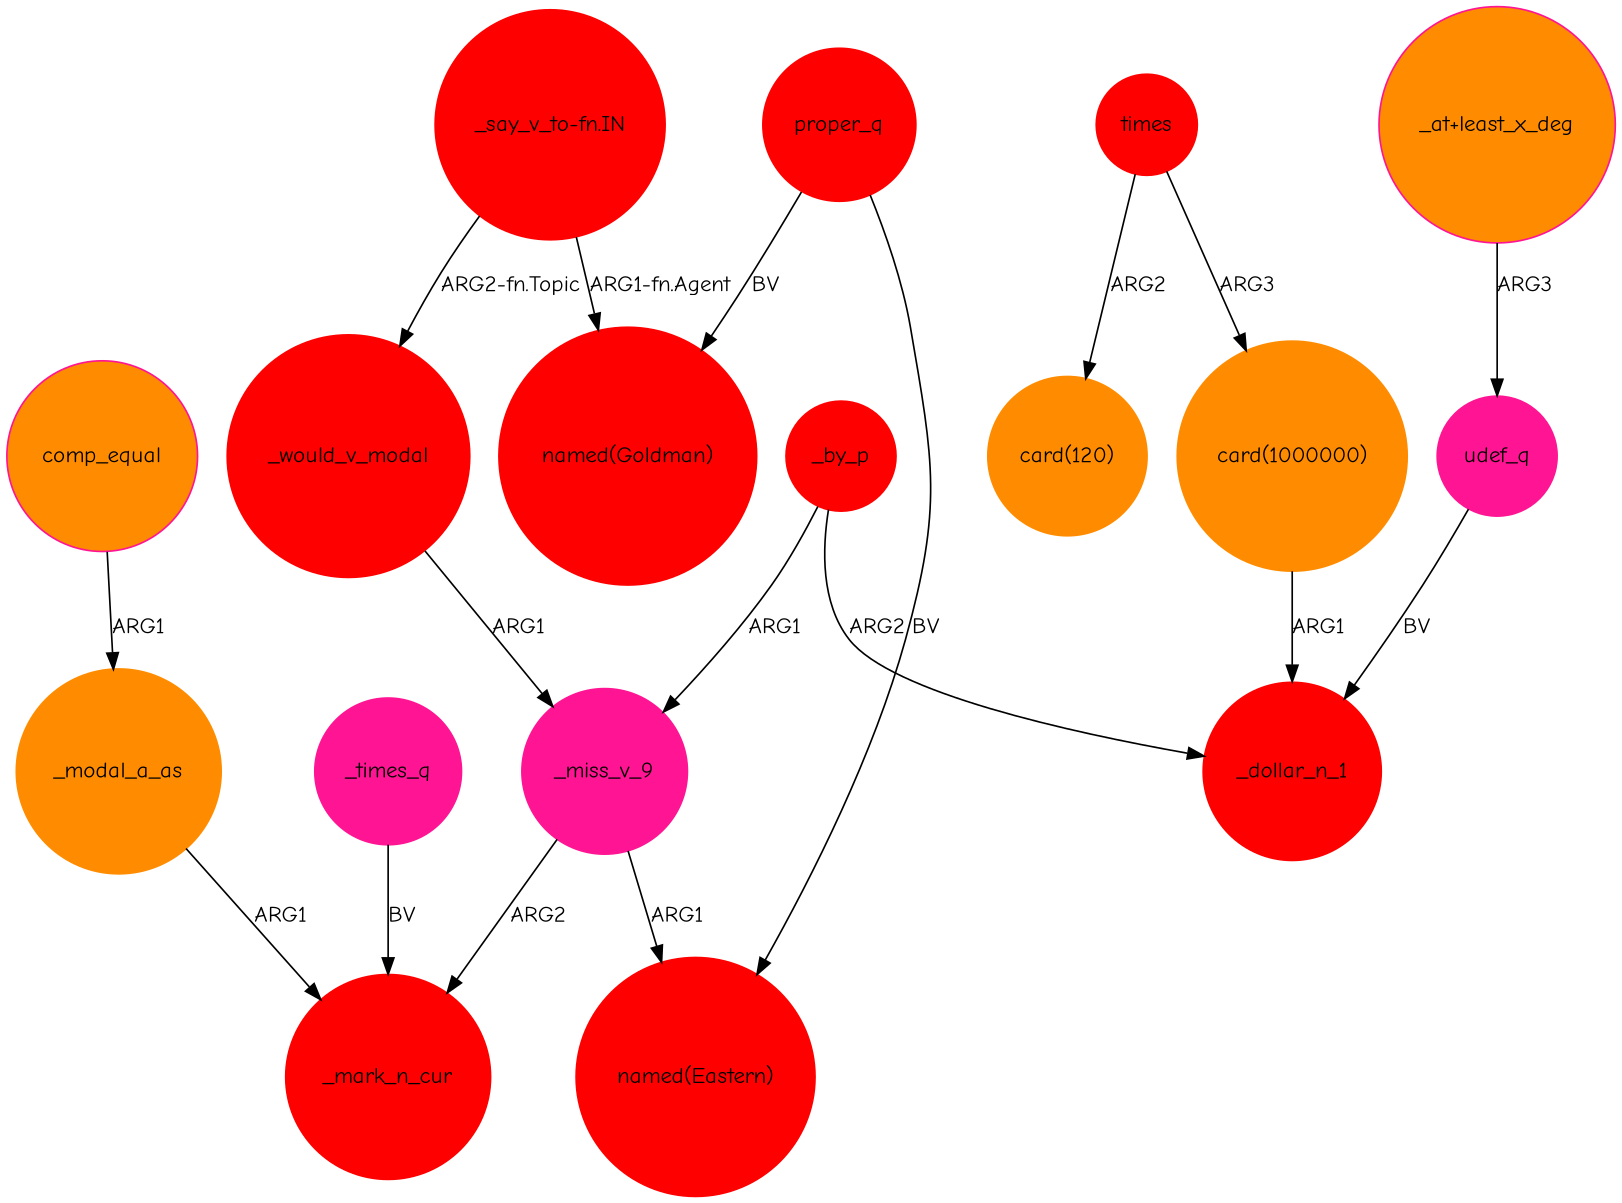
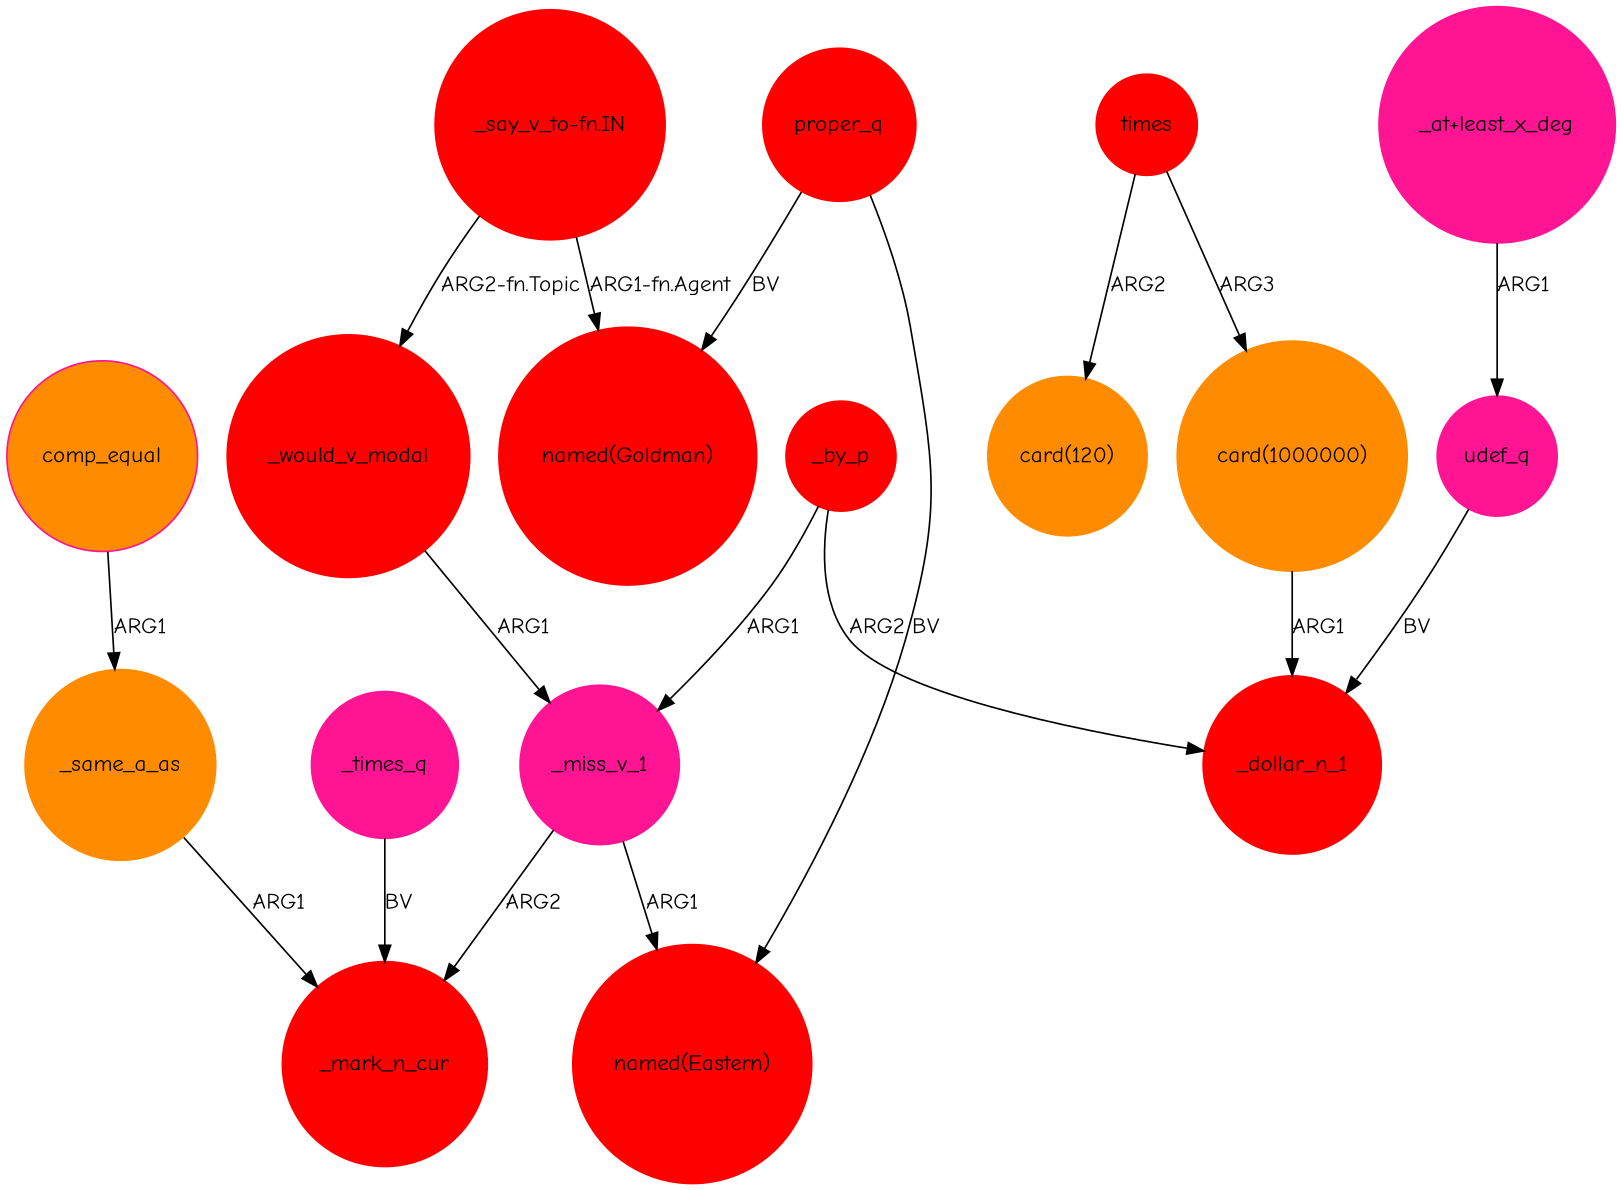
node "_at+least_x_deg": fillcolor darkorange -> deeppink
edge "_at+least_x_deg" -> "udef_q": label "ARG3" -> "ARG1"
node "_modal_a_as": label "_modal_a_as" -> "_same_a_as"
node "_miss_v_9": label "_miss_v_9" -> "_miss_v_1"
